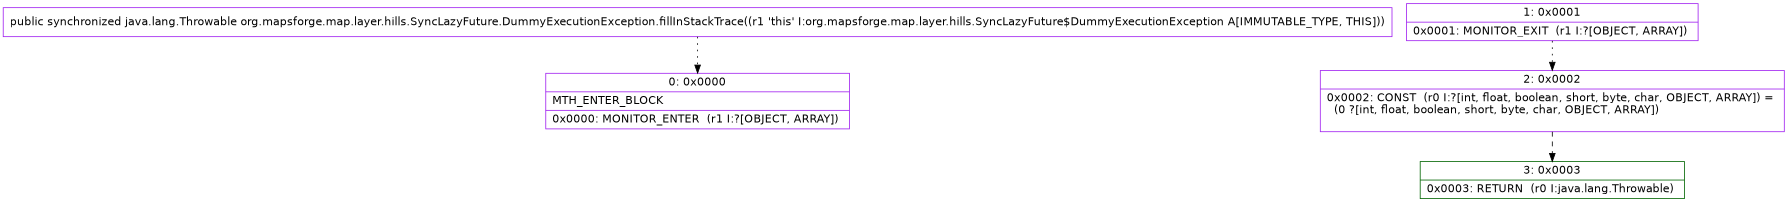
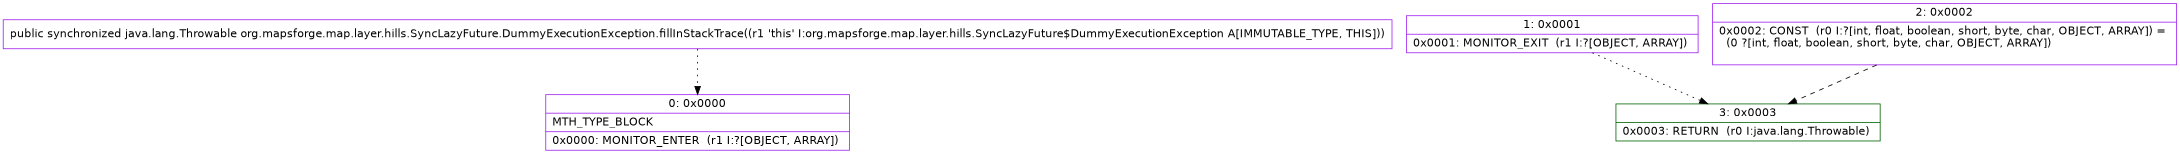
edge "1: 0x0001" -> "2: 0x0002": now "1: 0x0001" -> "3: 0x0003"
node "0: 0x0000": text "MTH_ENTER_BLOCK" -> "MTH_TYPE_BLOCK"
